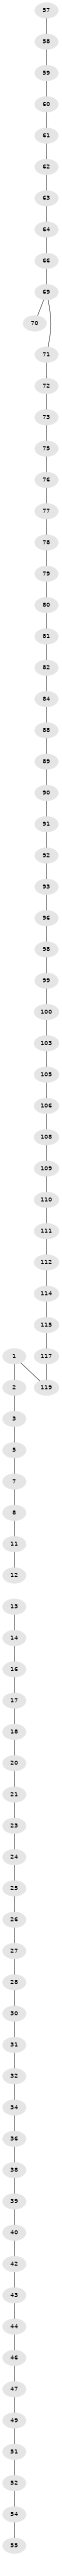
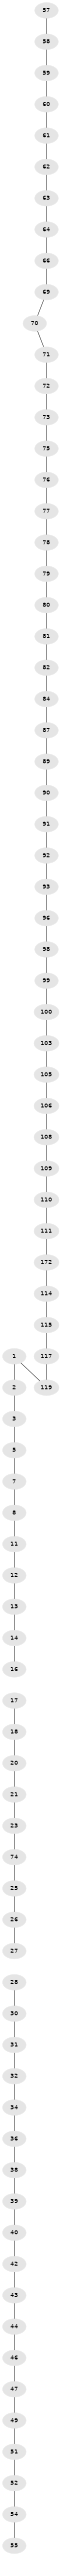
edge "69" -- "71": now "70" -- "71"
node "88": label "88" -> "87"
node "112": label "112" -> "172"
edge "12" -- "13": added
edge "16" -- "17": removed
node "24": label "24" -> "74"
edge "27" -- "28": removed
